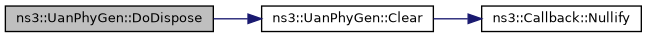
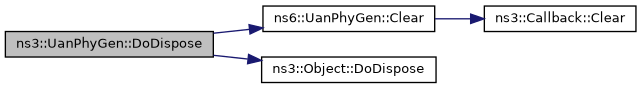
node "ns3::UanPhyGen::Clear": label "ns3::UanPhyGen::Clear" -> "ns6::UanPhyGen::Clear"
node "ns3::Callback::Nullify": label "ns3::Callback::Nullify" -> "ns3::Callback::Clear"
node "ns3::Object::DoDispose": added
